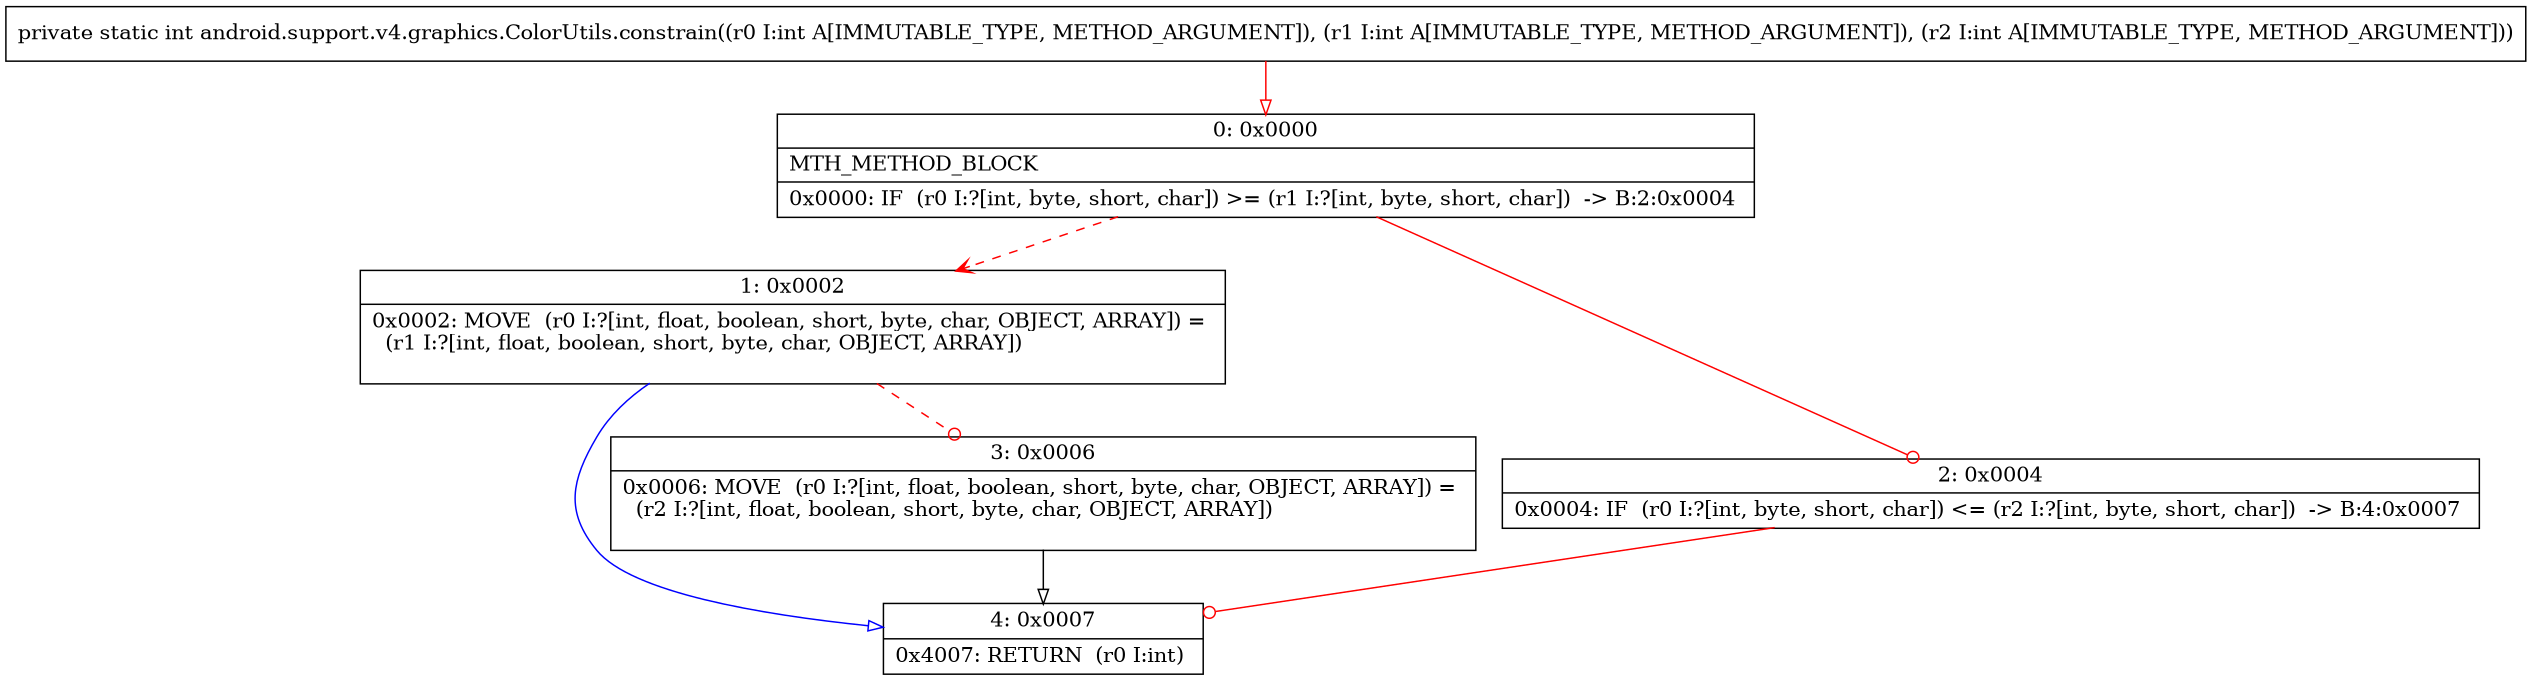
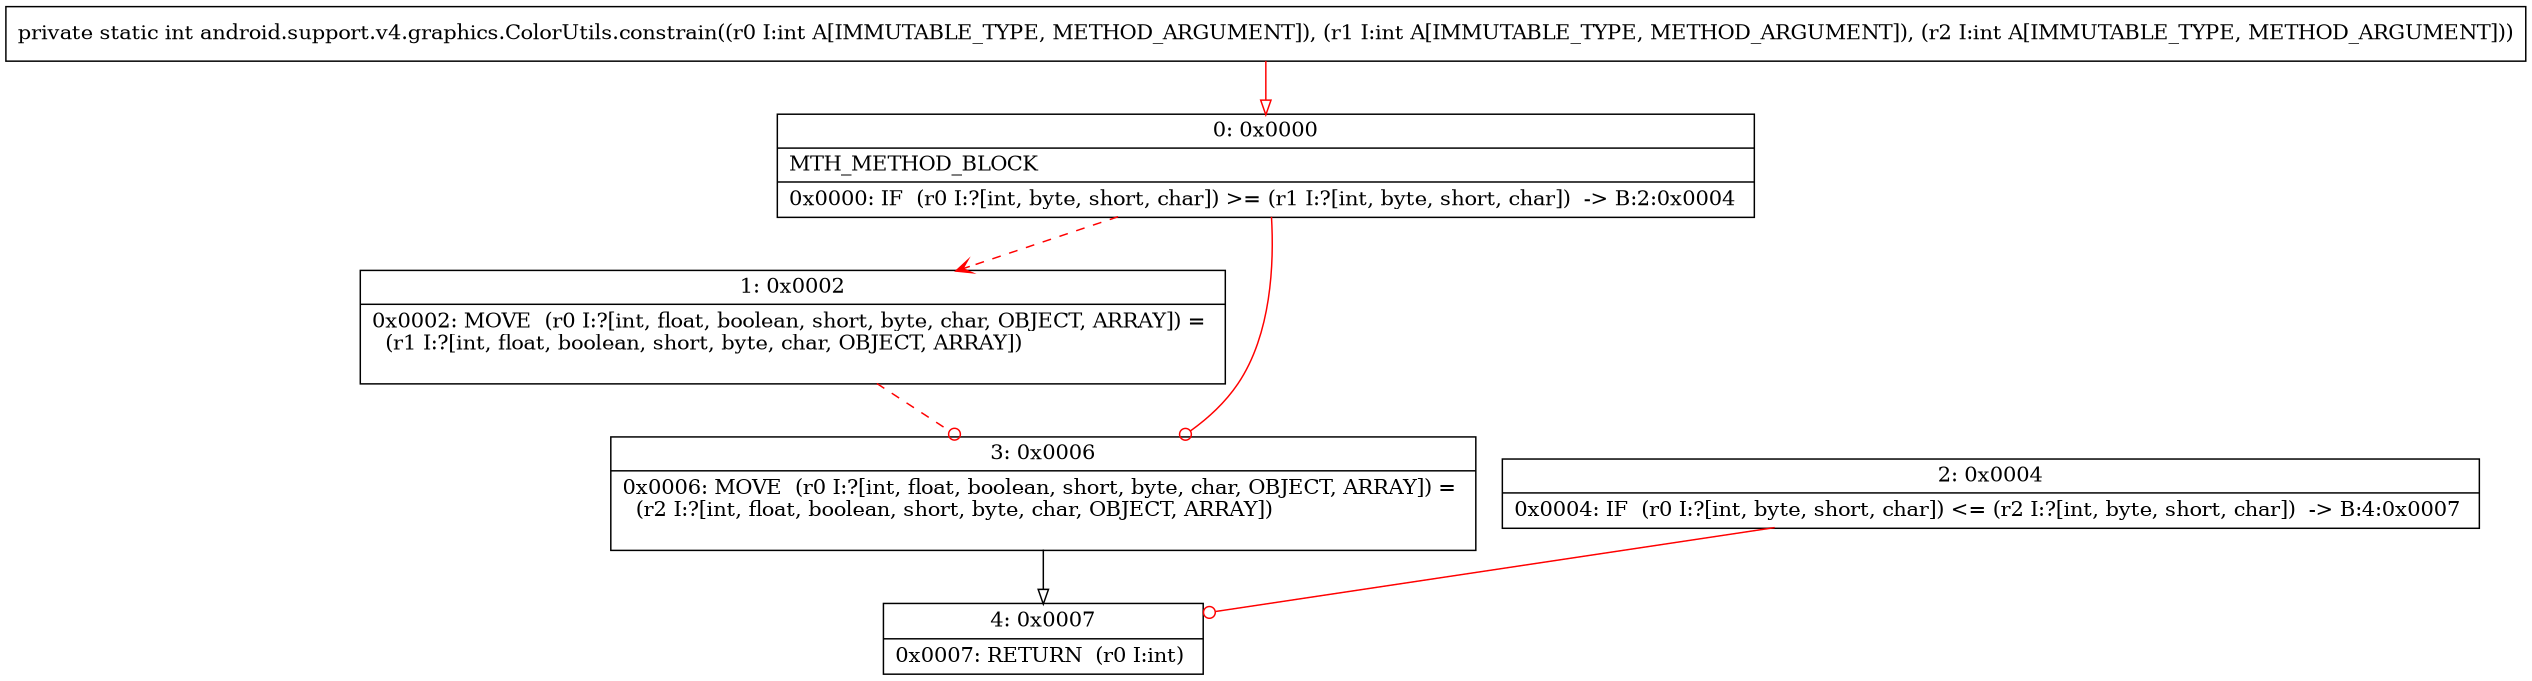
edge "0: 0x0000" -> "2: 0x0004": now "0: 0x0000" -> "3: 0x0006"
edge "1: 0x0002" -> "4: 0x0007": removed
node "4: 0x0007": text "0x4007: RETURN  (r0 I:int)" -> "0x0007: RETURN  (r0 I:int)"
